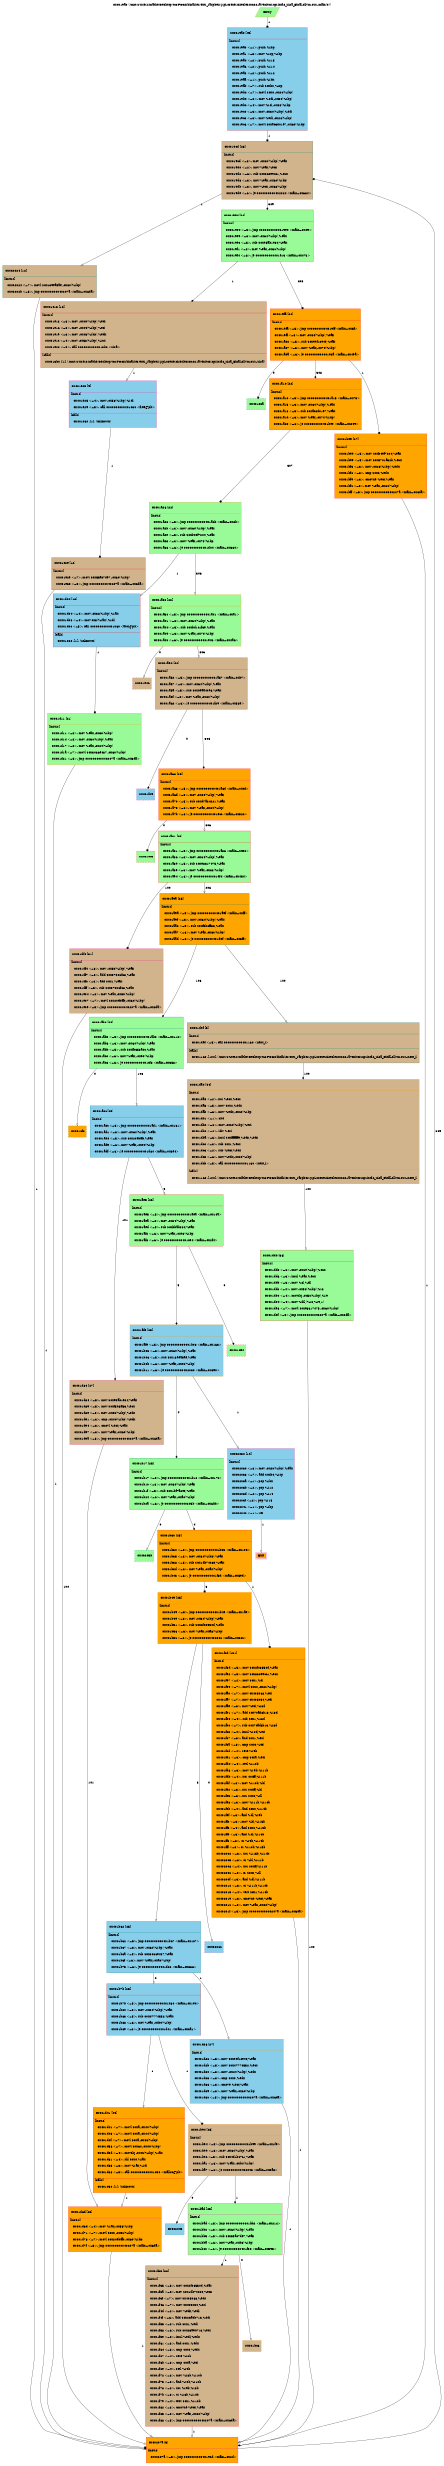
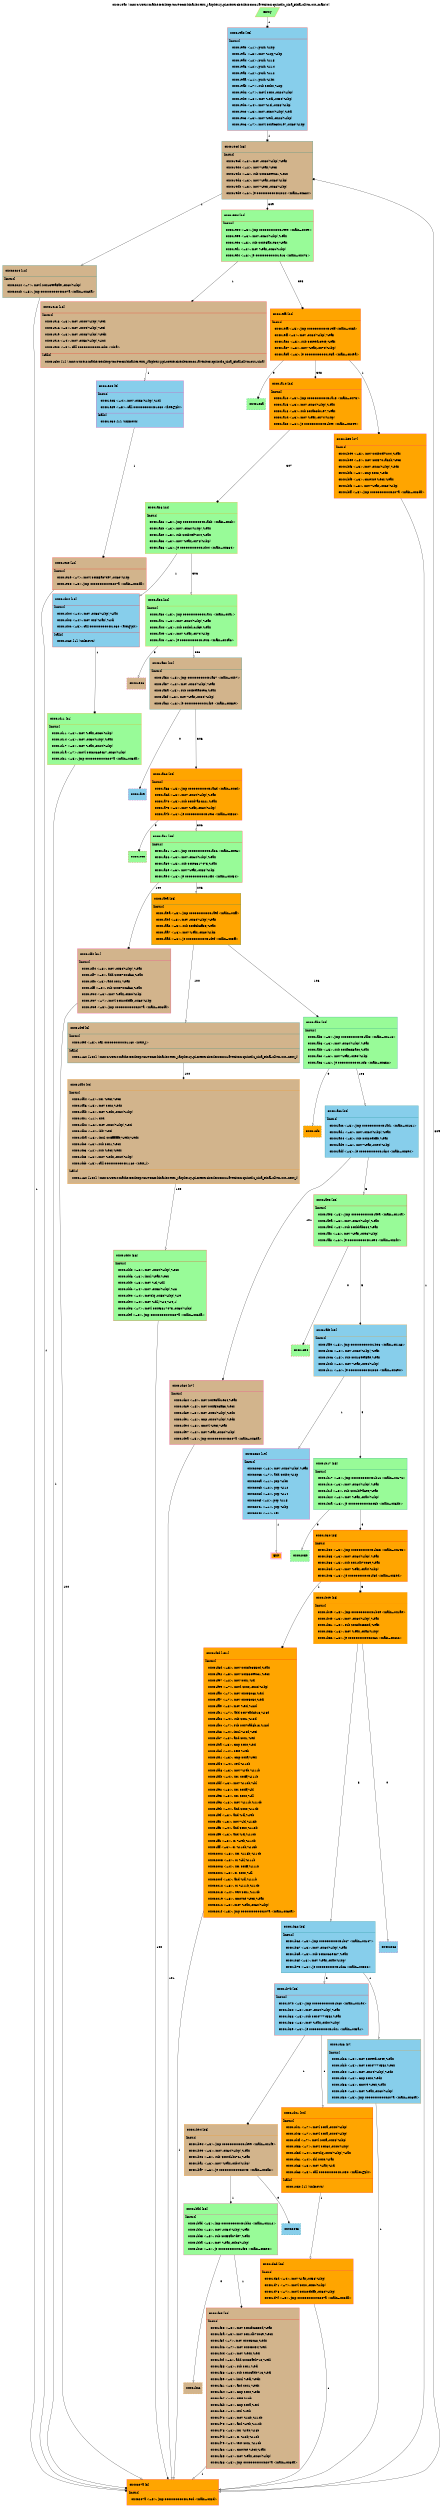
edge "0x401d84 [27]" -> "0x401d6d [23]": now "0x401d84 [27]" -> "0x40207a [5]"
